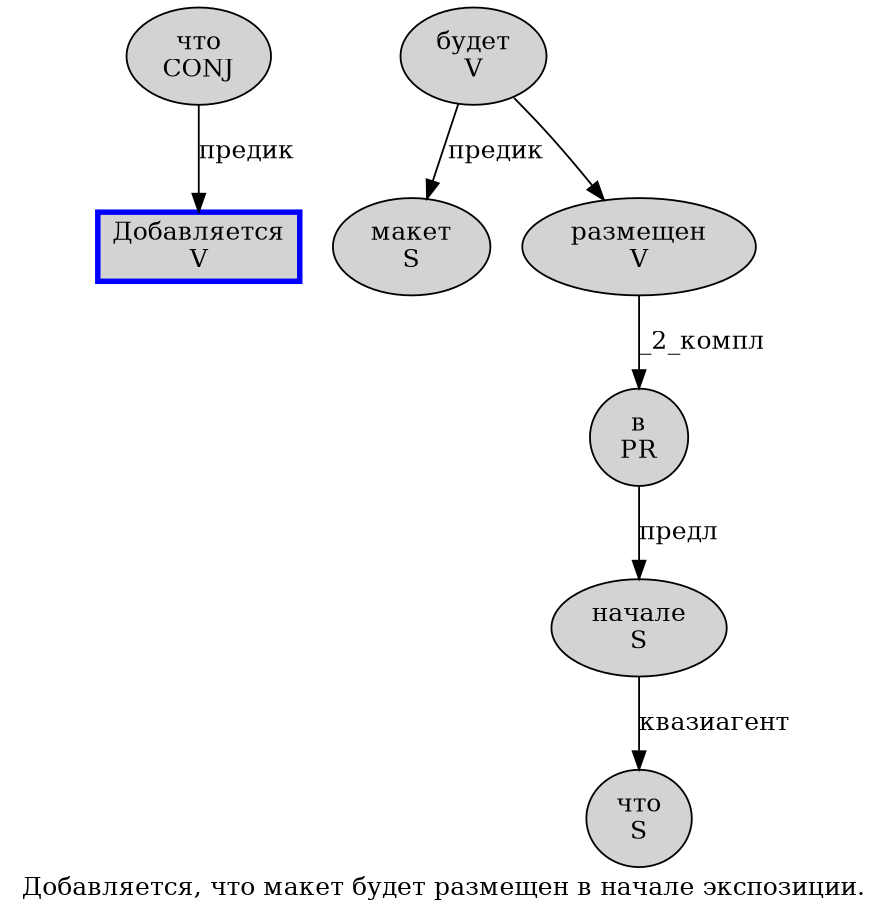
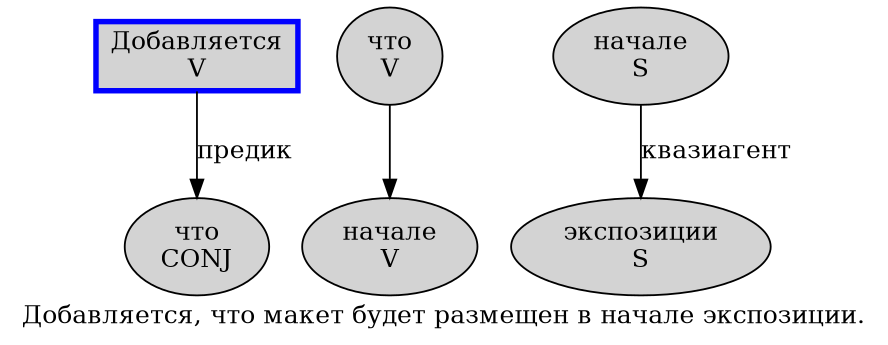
node "будет V": label "будет V" -> "что V"
edge "что CONJ" -> "Добавляется V": reversed
node "макет S": removed
node "размещен V": label "размещен V" -> "начале V"
node "в PR": removed
node "что S": label "что S" -> "экспозиции S"
